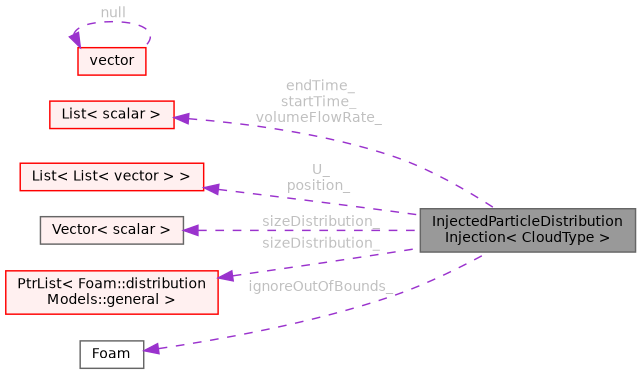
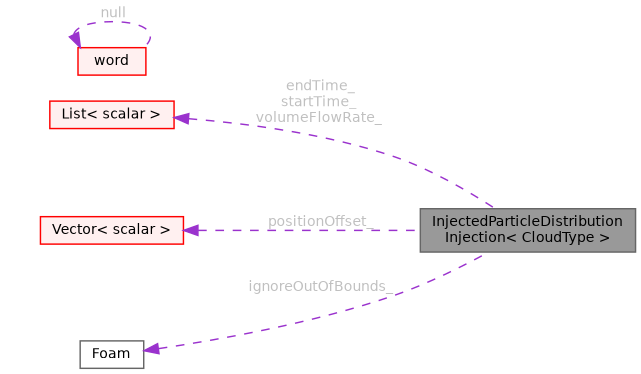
node "vector": label "vector" -> "word"
node "List< List< vector > >": removed
edge "InjectedParticleDistribution Injection< CloudType >" -> "Vector< scalar >": label " sizeDistribution_" -> " positionOffset_"
node "Vector< scalar >": color gray40 -> red
node "PtrList< Foam::distribution Models::general >": removed
